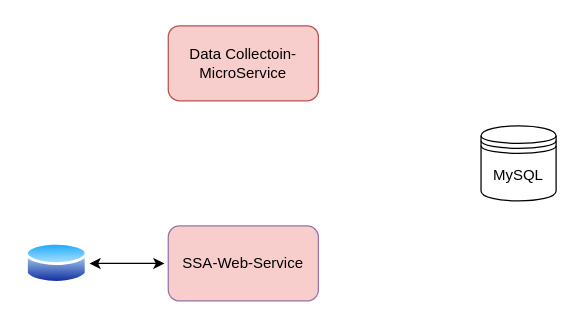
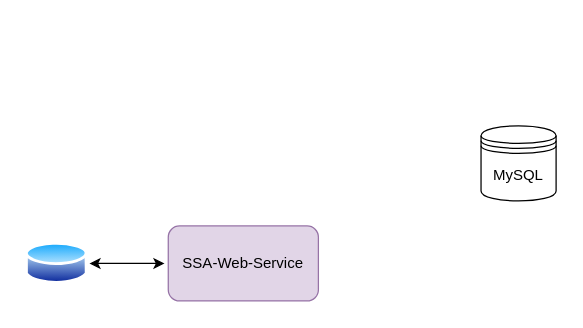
node "Data Collectoin-MicroService": removed
node "SSA-Web-Service": fillcolor #f8cecc -> #e1d5e7
